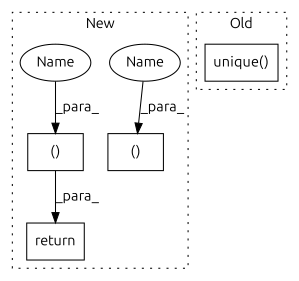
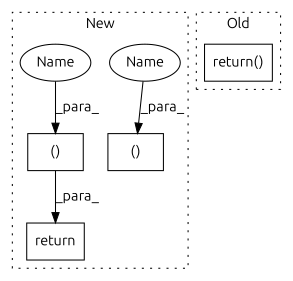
node "unique()": label "unique()" -> "return()"
